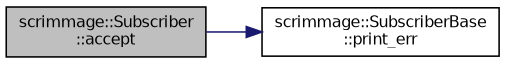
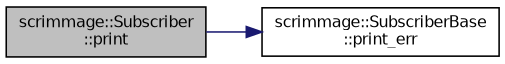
node "scrimmage::Subscriber ::accept": label "scrimmage::Subscriber ::accept" -> "scrimmage::Subscriber ::print"
